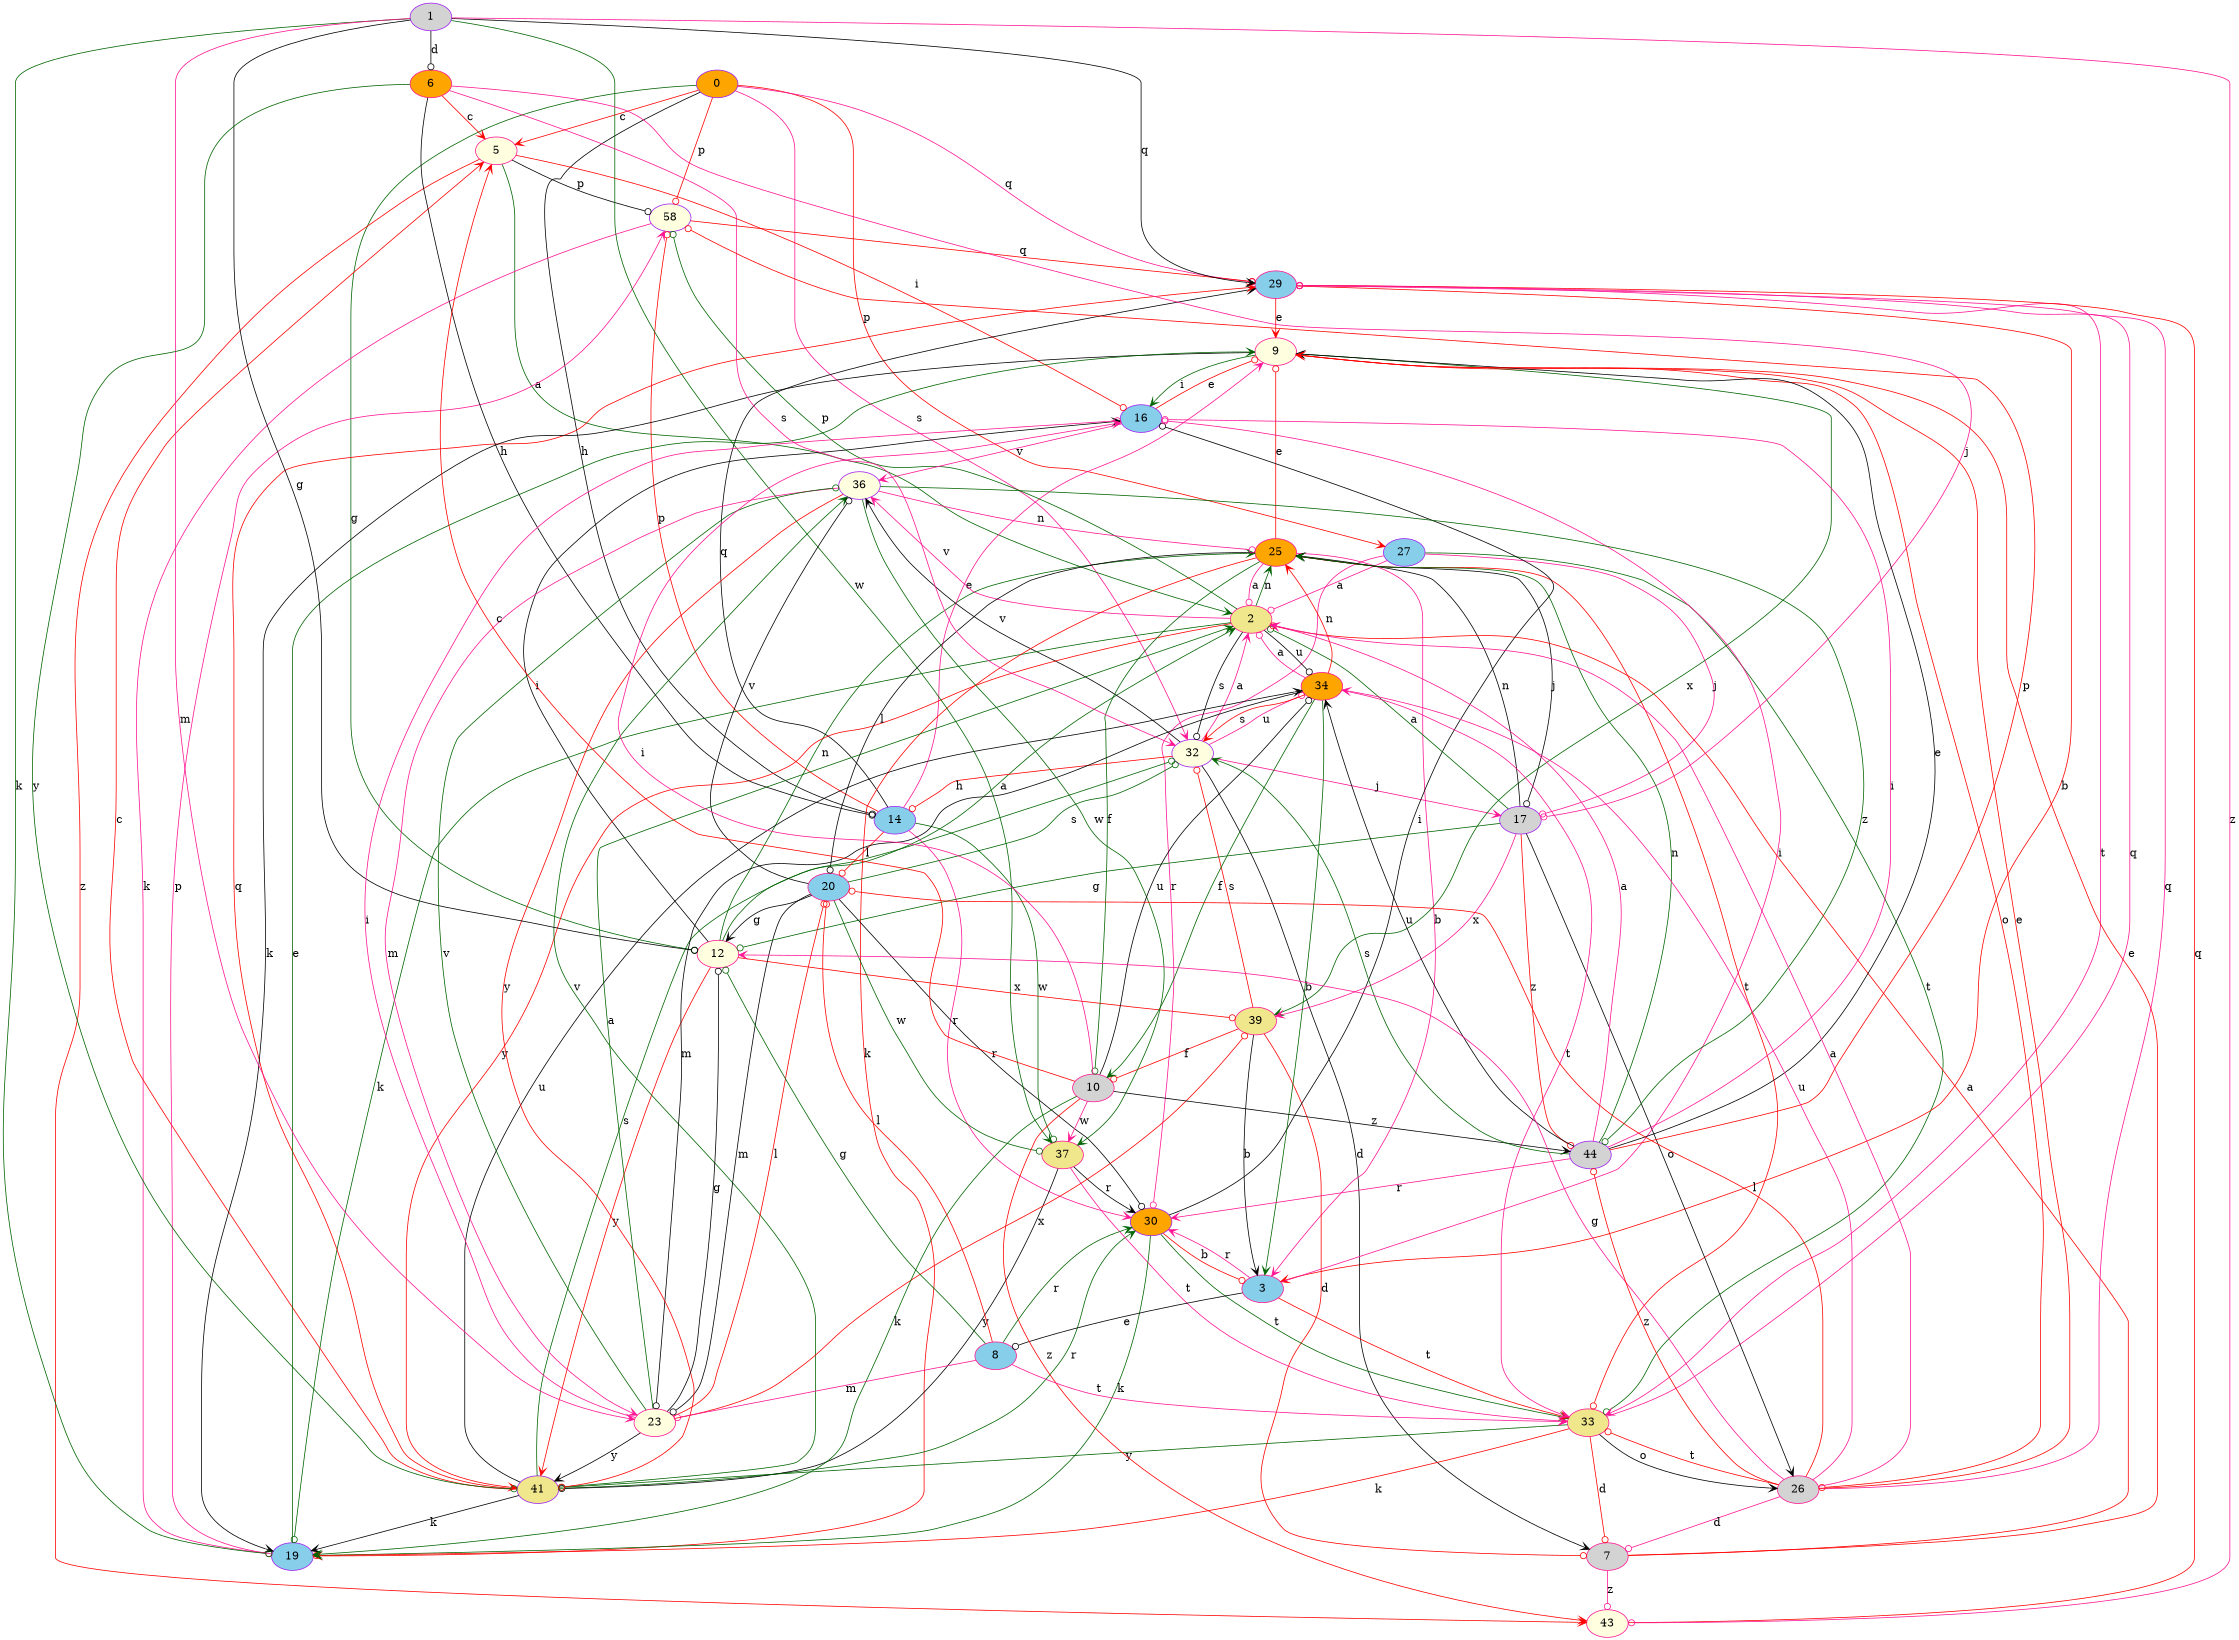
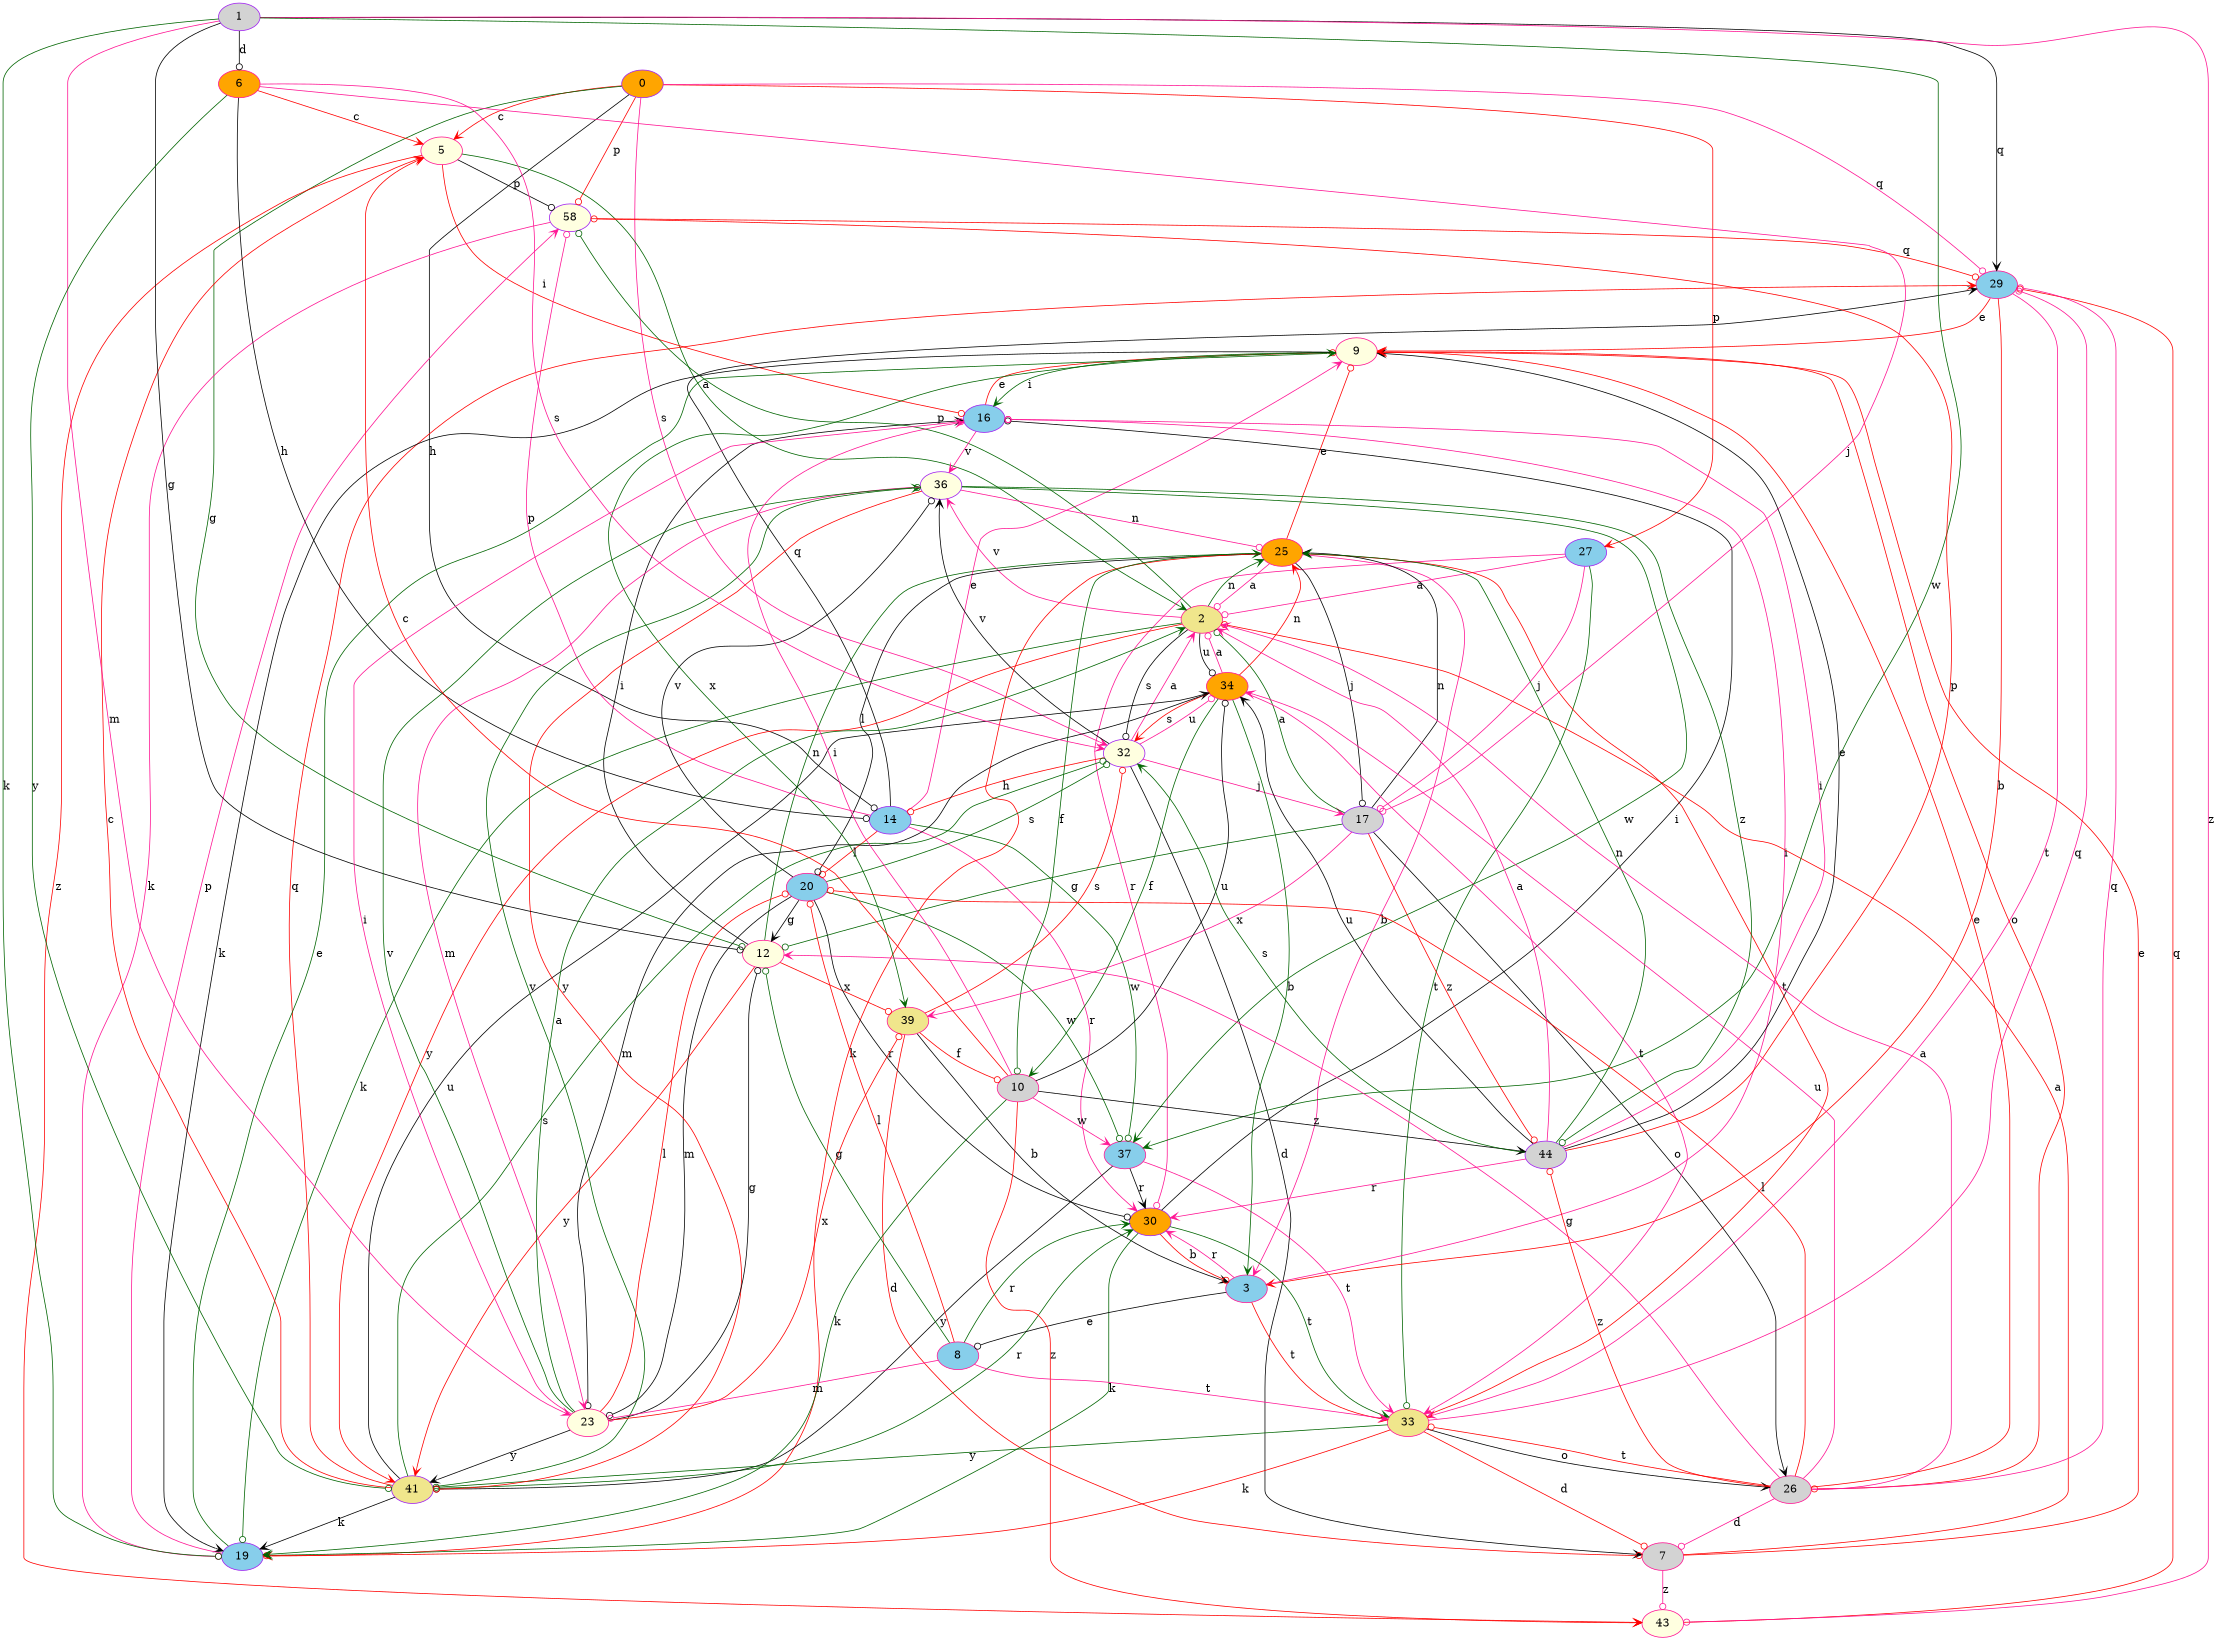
edge "14" -> "58": color red -> deeppink
edge "12" -> "2": removed, label "a"
node "37": fillcolor khaki -> skyblue
